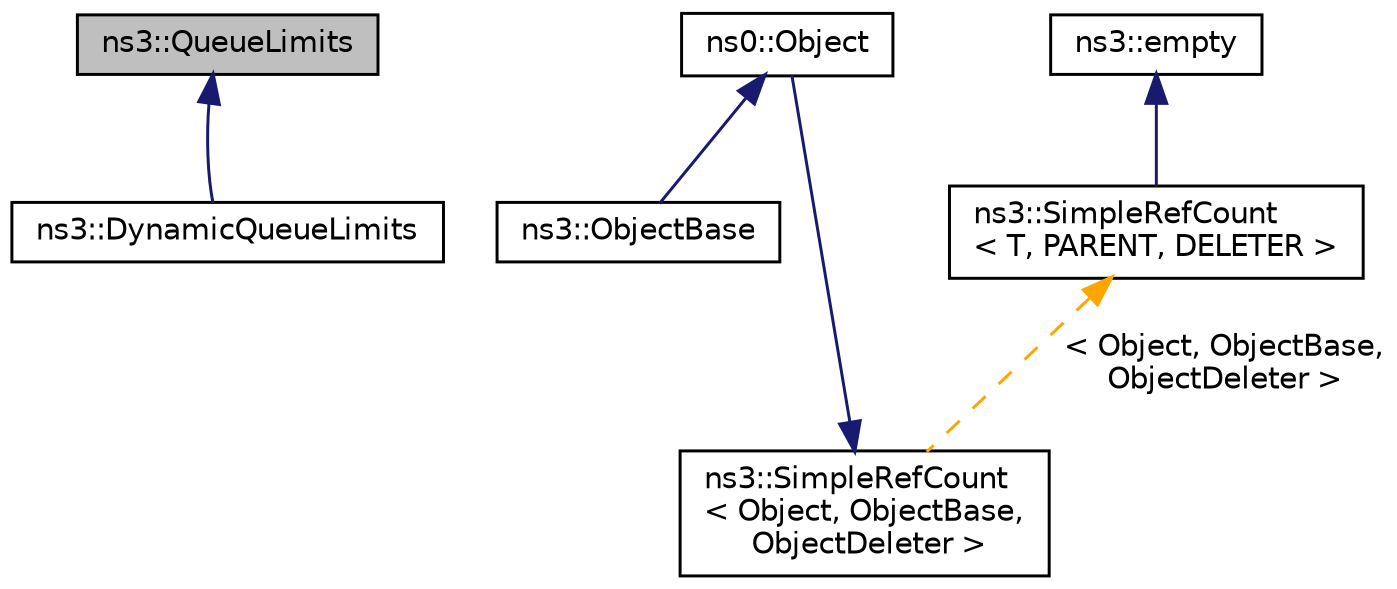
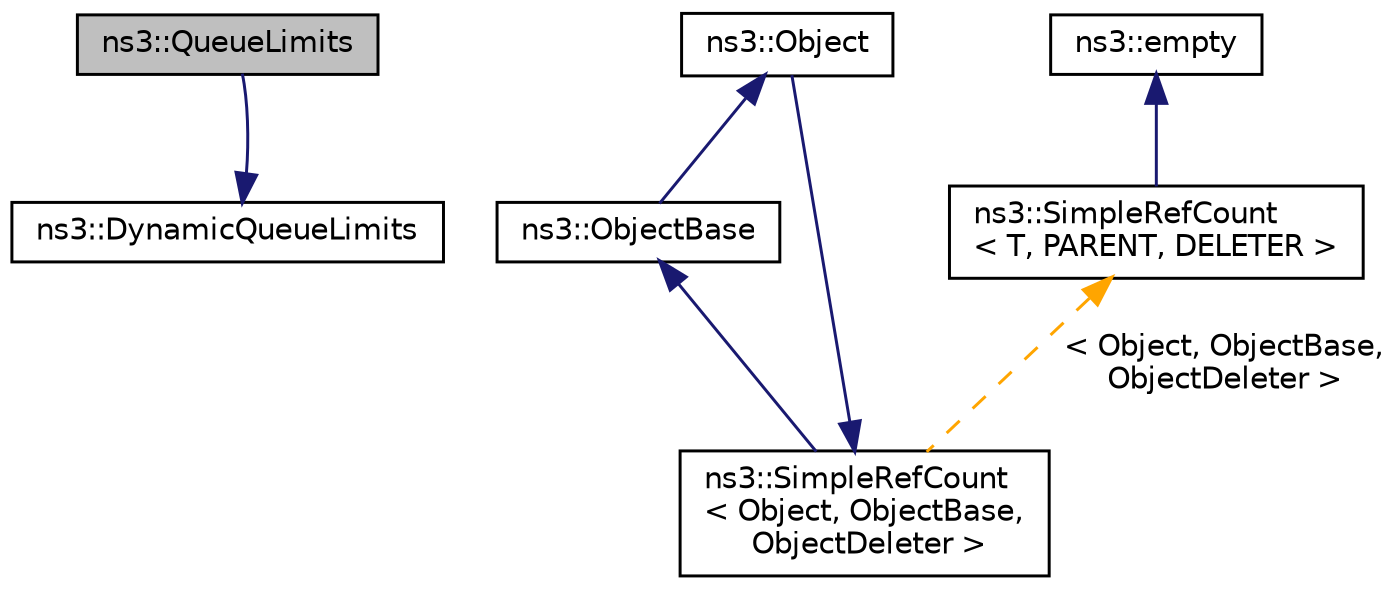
node "ns0::Object": label "ns0::Object" -> "ns3::Object"
edge "ns3::DynamicQueueLimits" -> "ns3::QueueLimits": reversed
edge "ns3::SimpleRefCount < Object, ObjectBase, ObjectDeleter >" -> "ns3::ObjectBase": added
